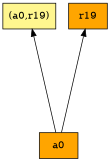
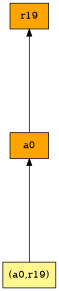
edge "a0" -> "(a0,r19)": reversed
